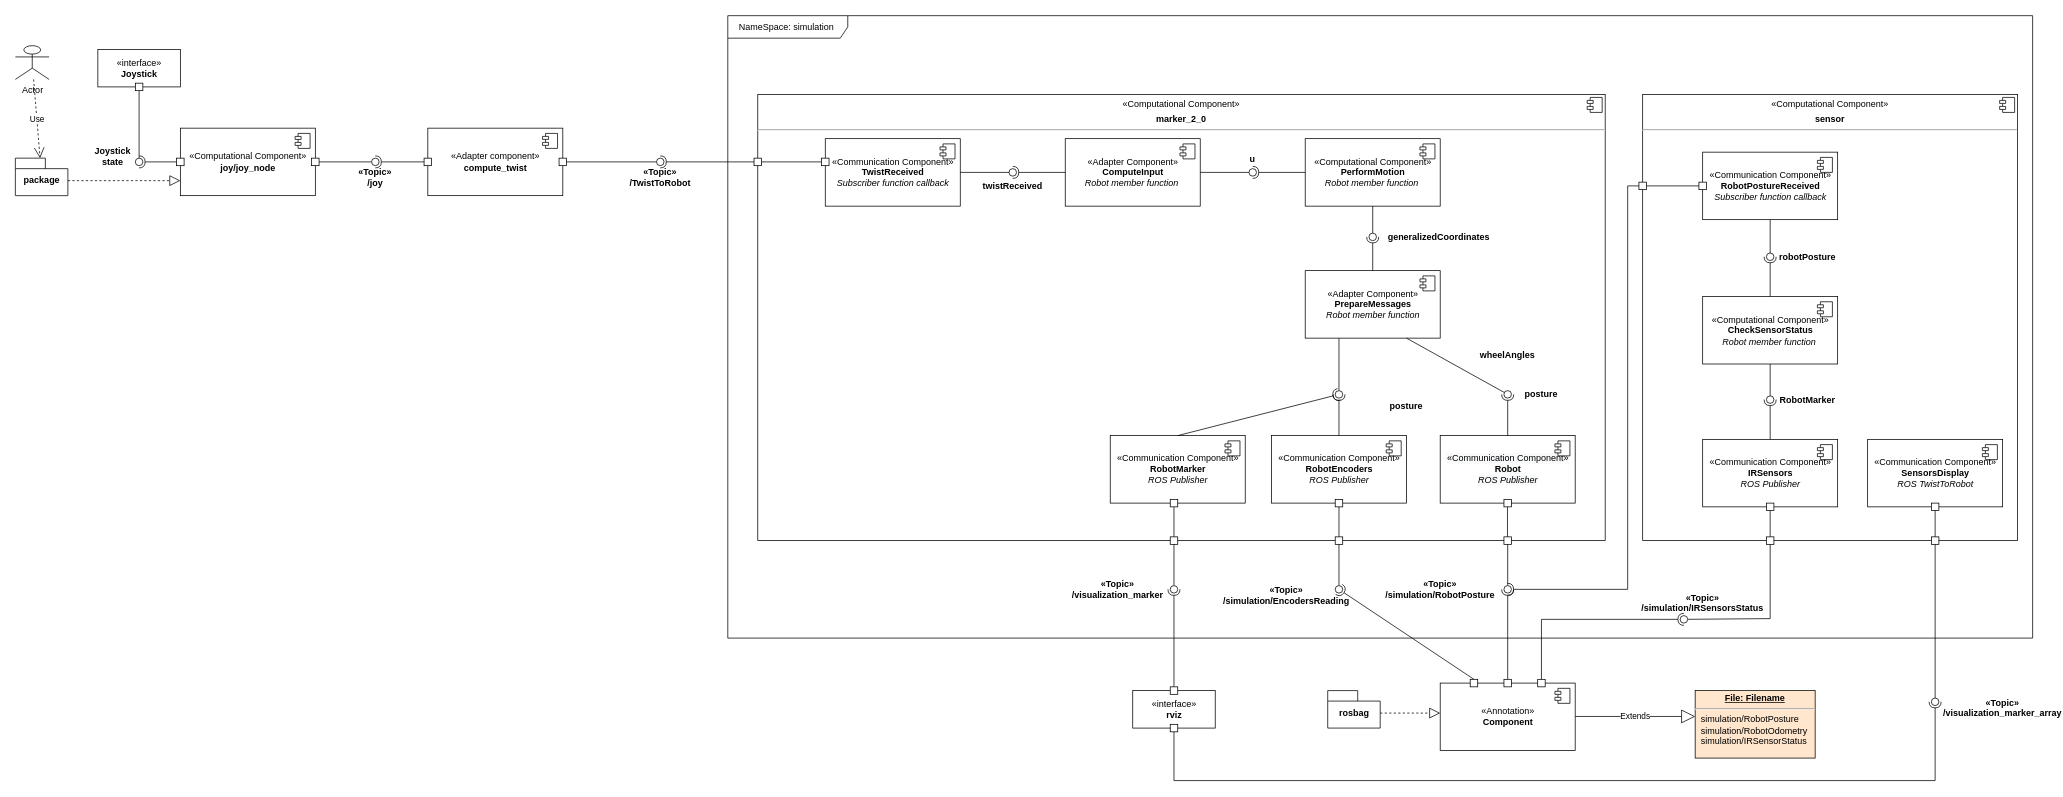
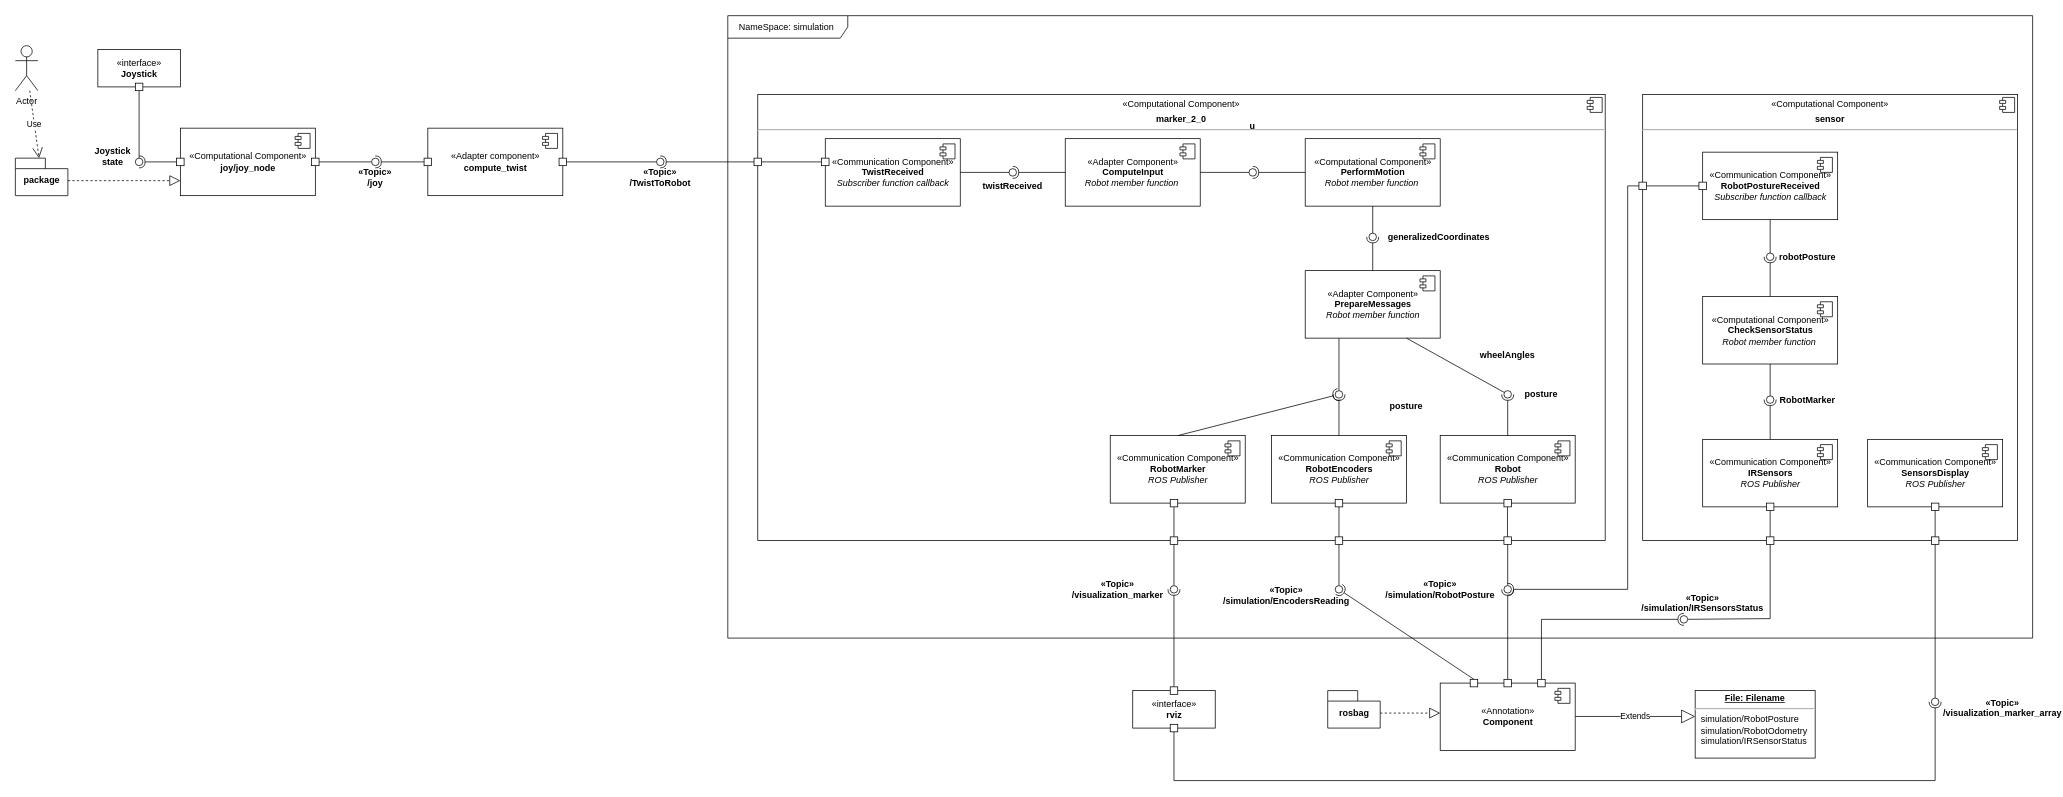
node "Actor": size 34x34 -> 23x45
node "u": moved (1253, 159) -> (1253, 125)
node "«Communication Component» SensorsDisplay ROS TwistToRobot": label "«Communication Component» SensorsDisplay ROS TwistToRobot" -> "«Communication Component» SensorsDisplay ROS Publisher"
node "File: Filename simulation/RobotPosture simulation/RobotOdometry simulation/IRSensorStatus": fillcolor #ffe6cc -> #ffffff
